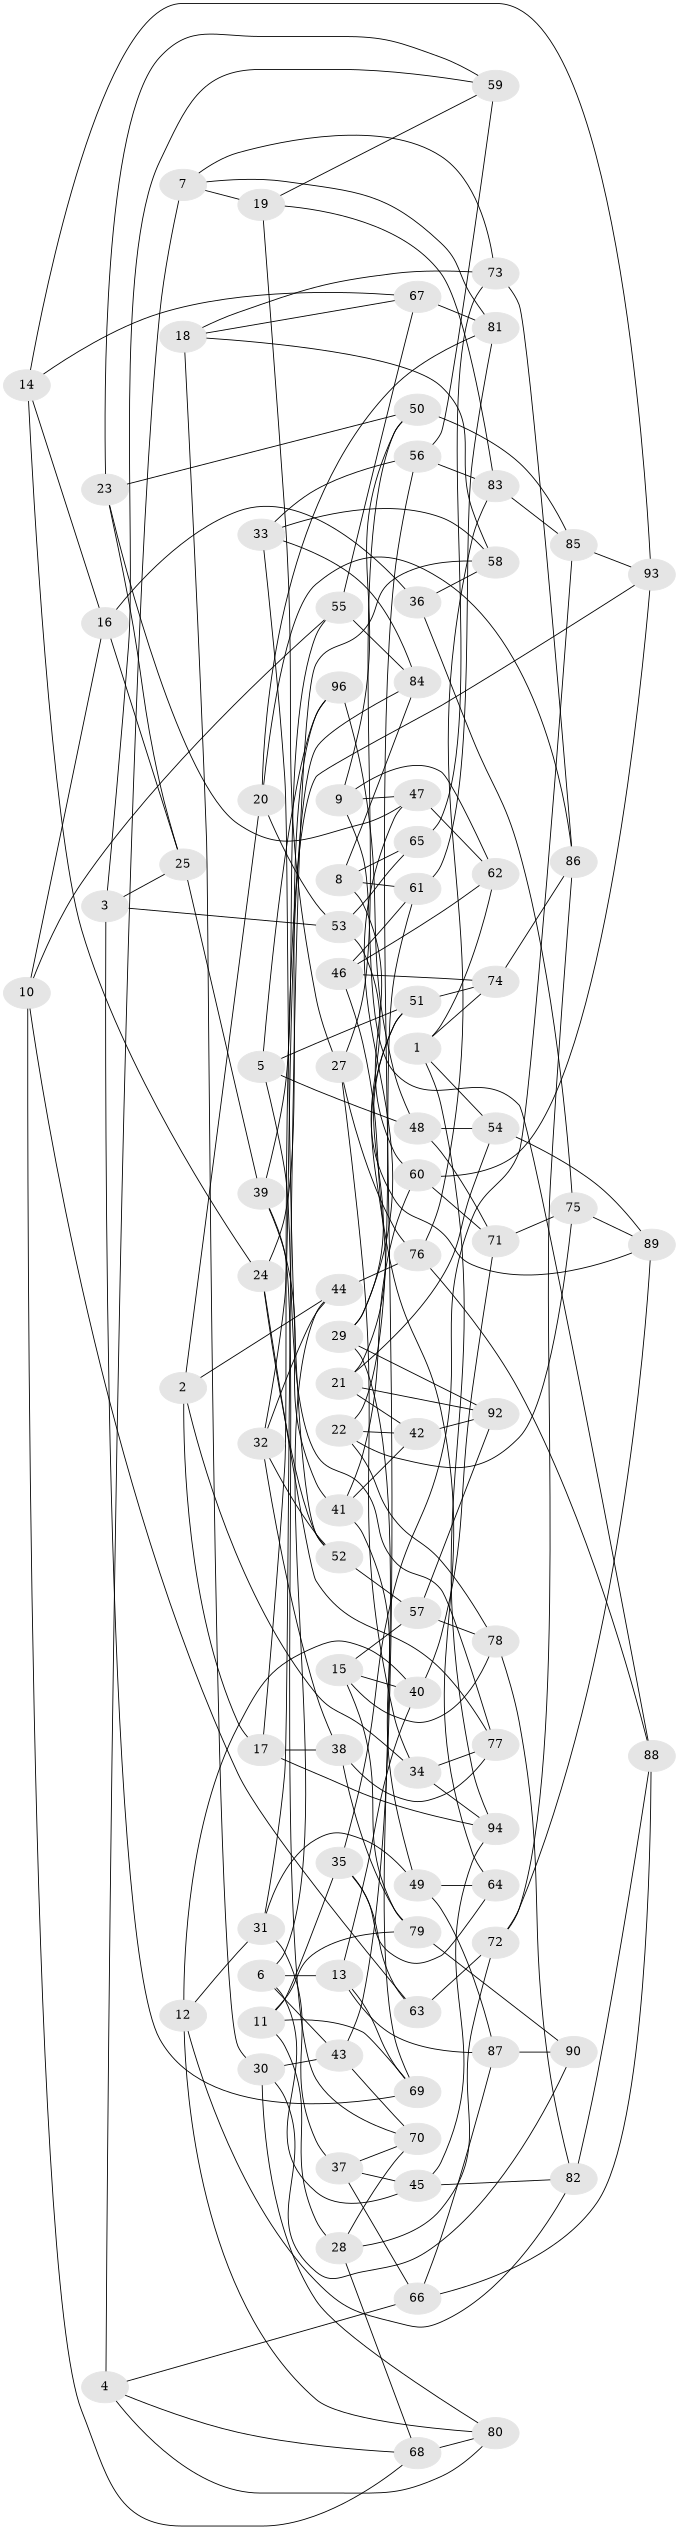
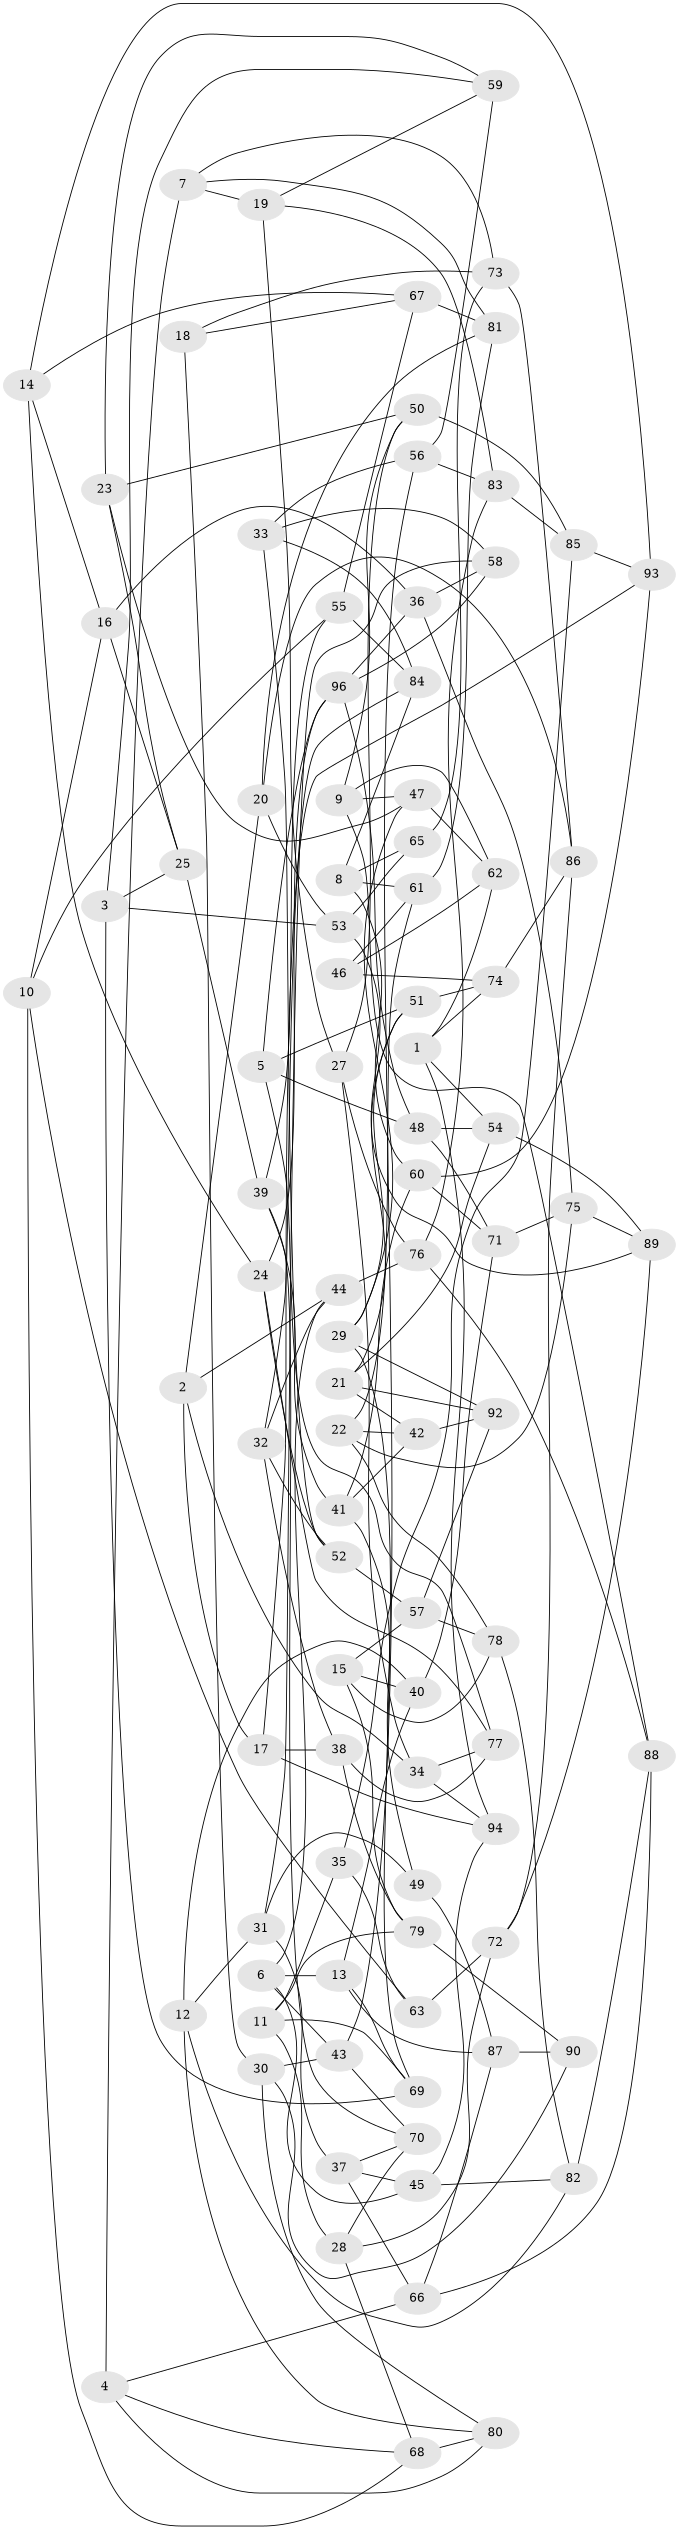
edge "18" -- "58": now "96" -- "58"
edge "36" -- "96": added
node "64": removed
